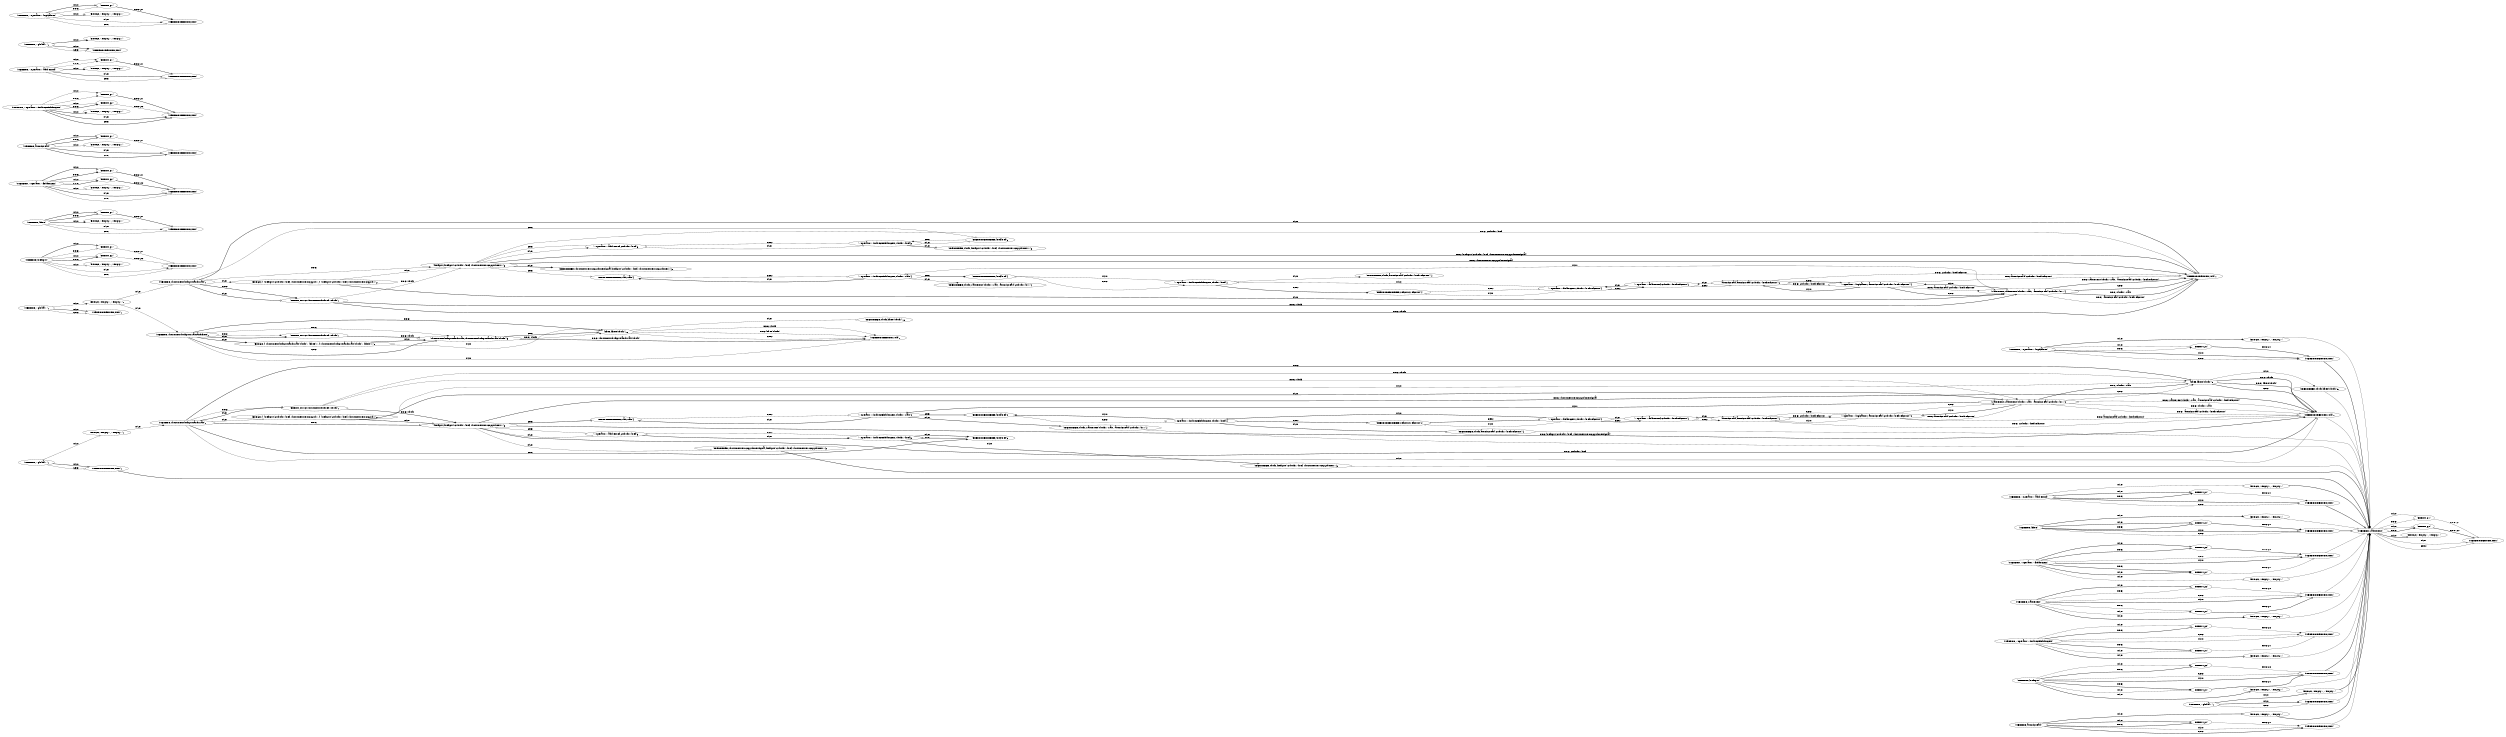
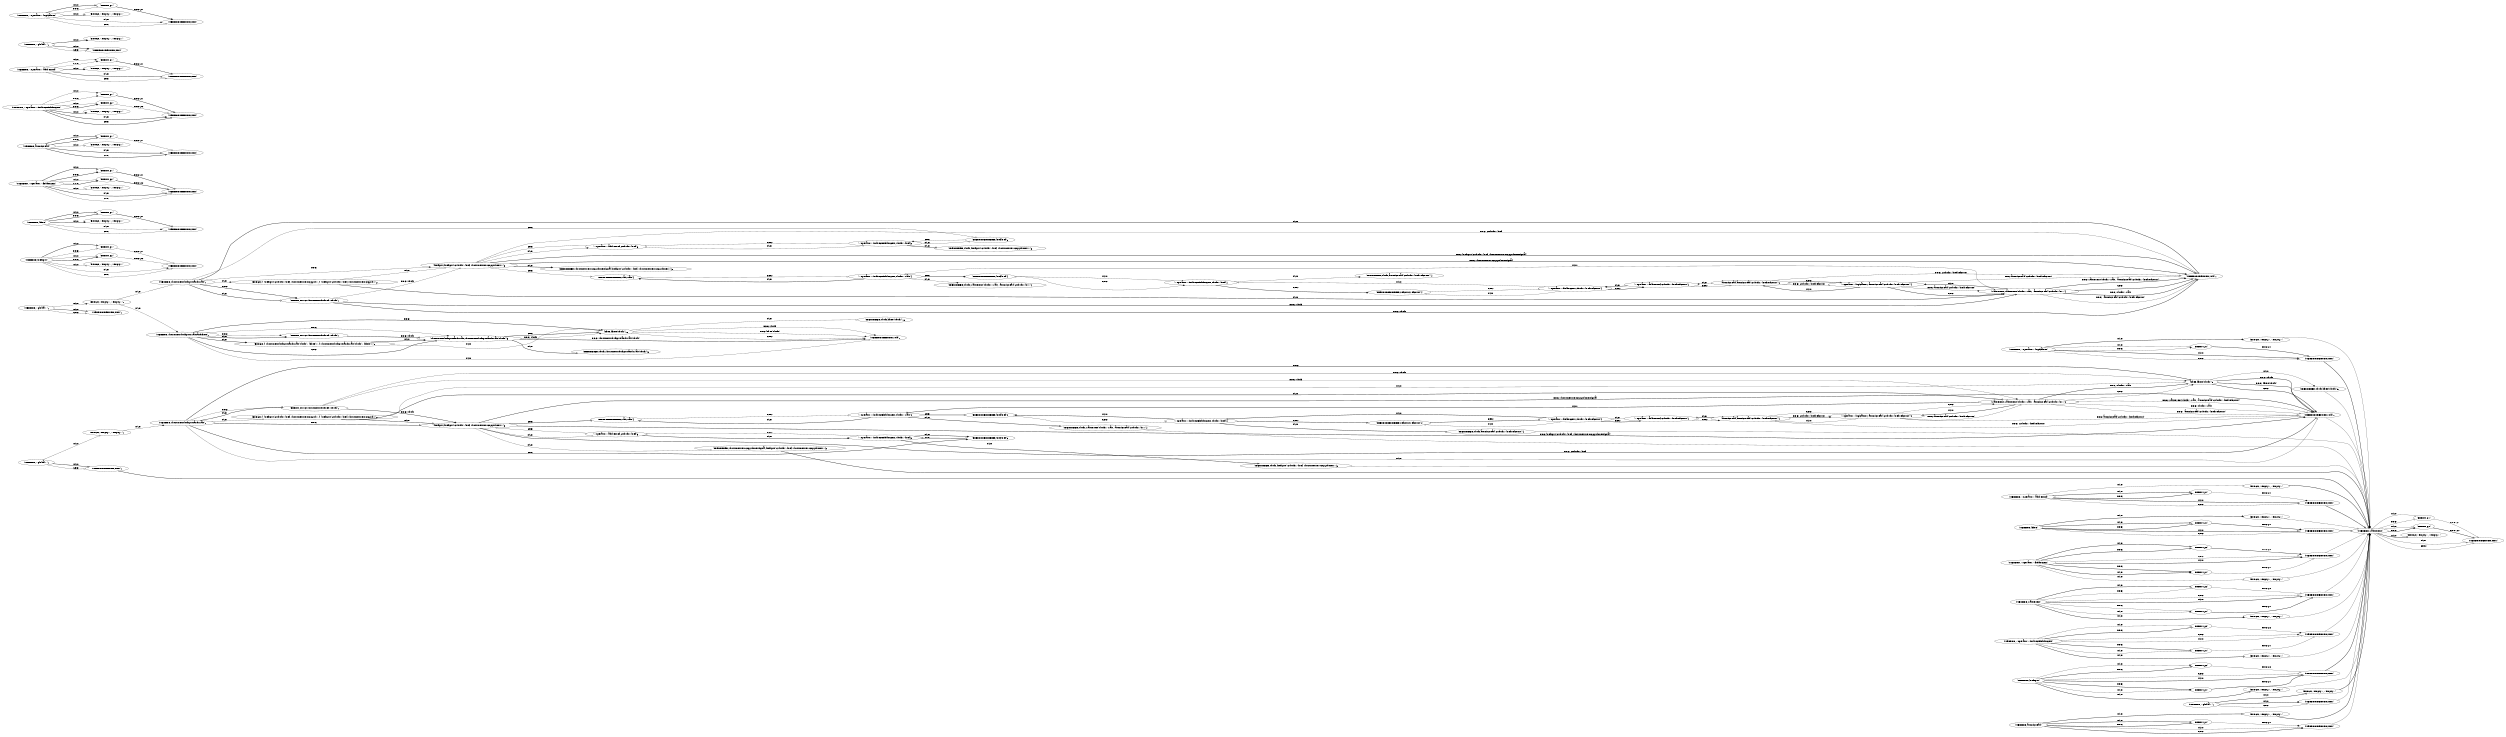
node "(IDENTIFIER,ubufs,vhost_net_ubuf_put_and_wait(ubufs))": added
